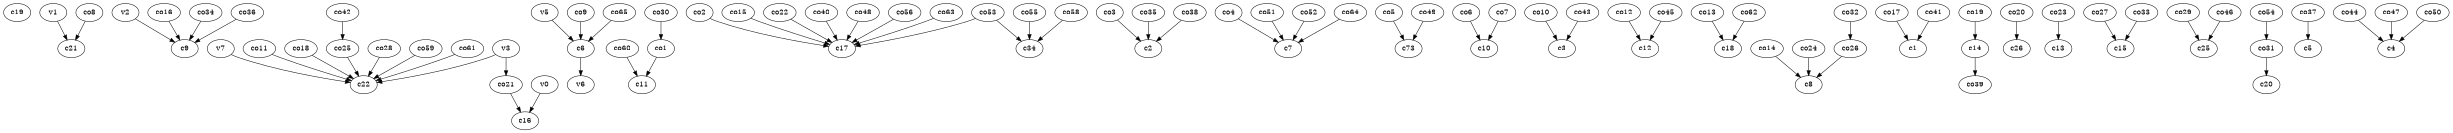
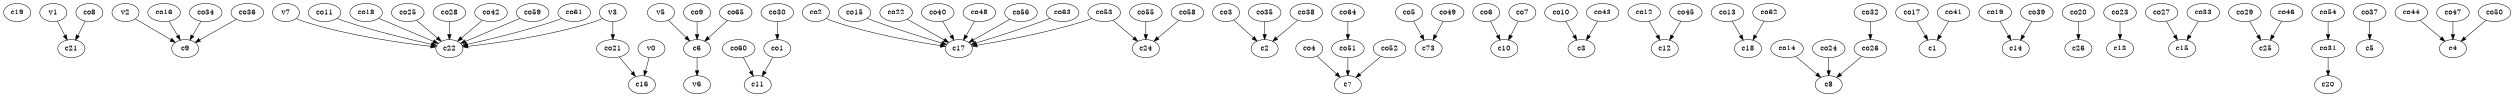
edge "co42" -> "co25": now "co42" -> "c22"
edge "co64" -> "c7": now "co64" -> "co51"
node "c34": label "c34" -> "c24"
edge "c14" -> "co39": reversed
